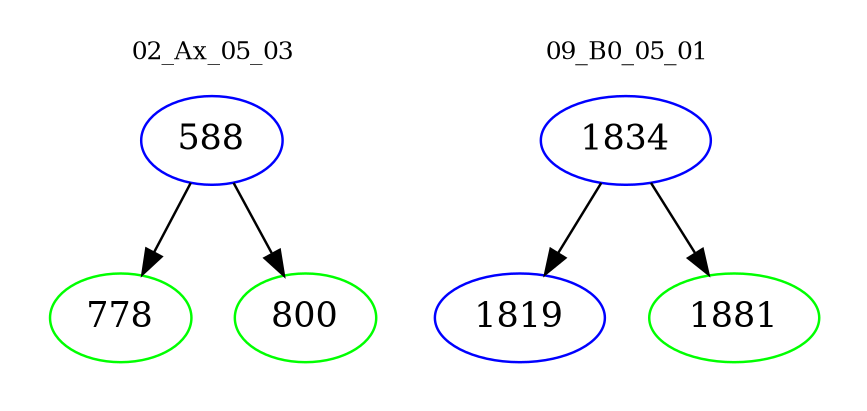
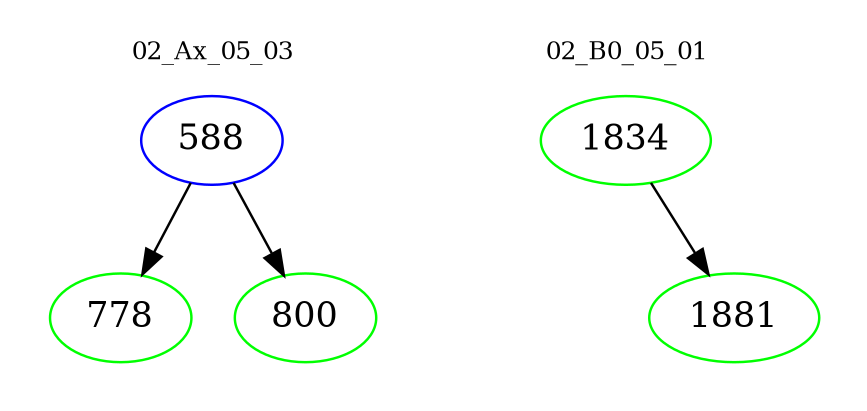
cluster "09_B0_05_01": label "09_B0_05_01" -> "02_B0_05_01"
node "1834": color blue -> green
node "1819": removed
